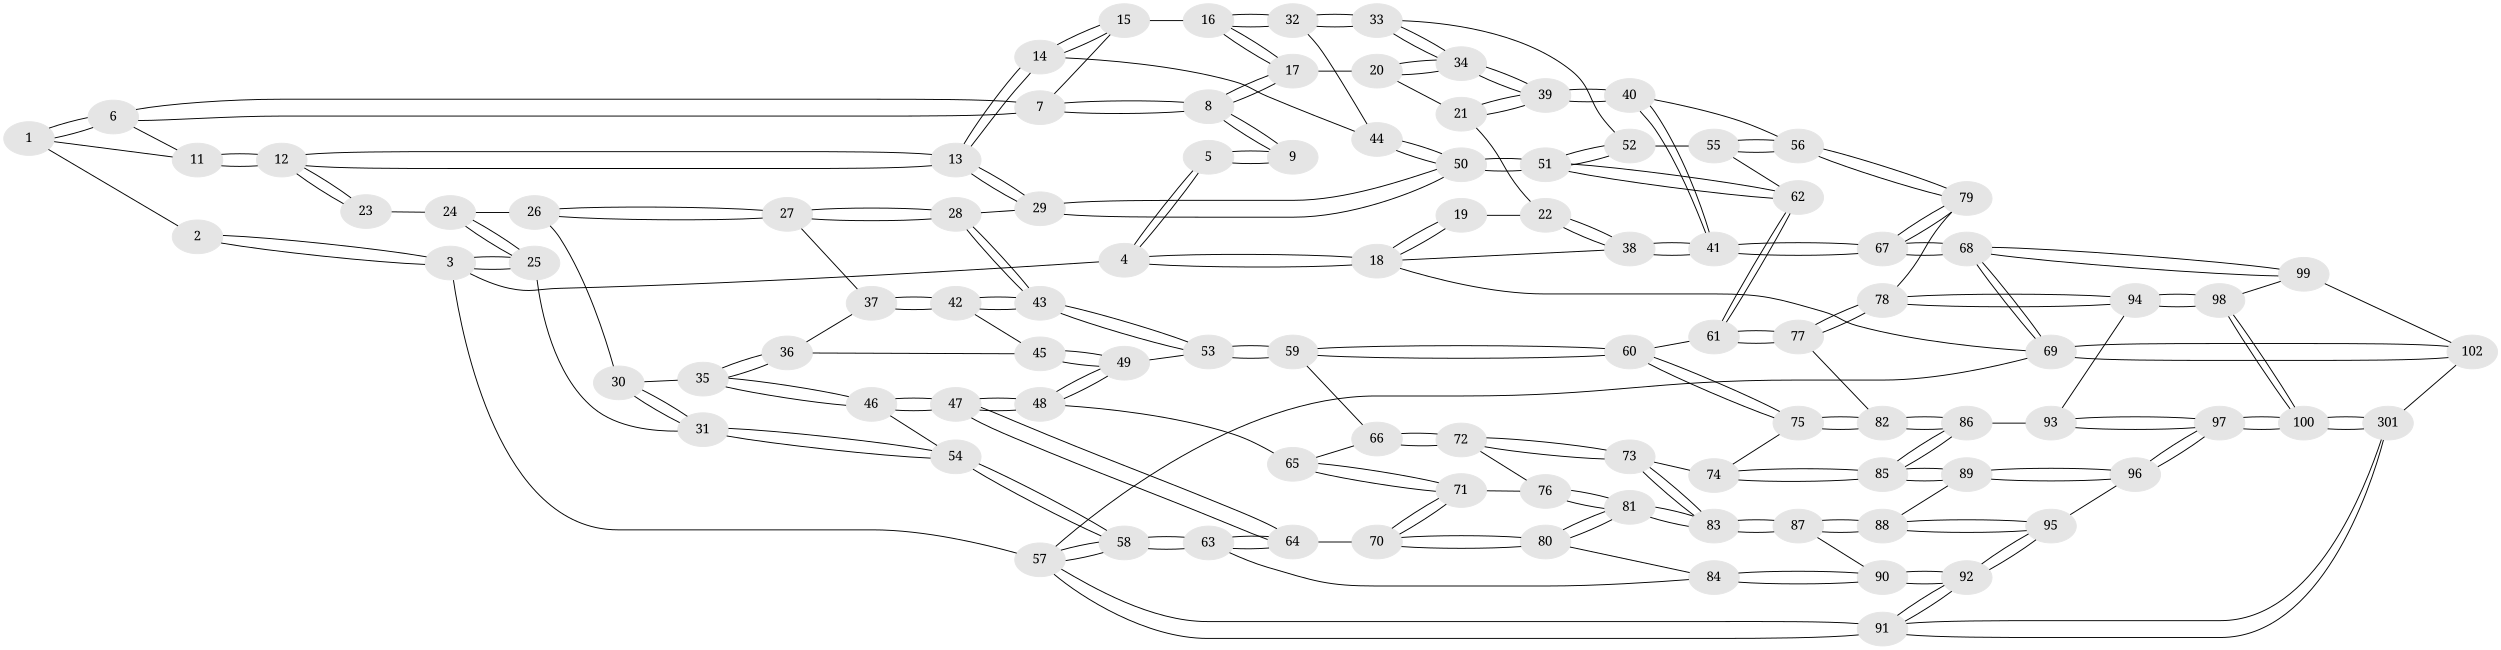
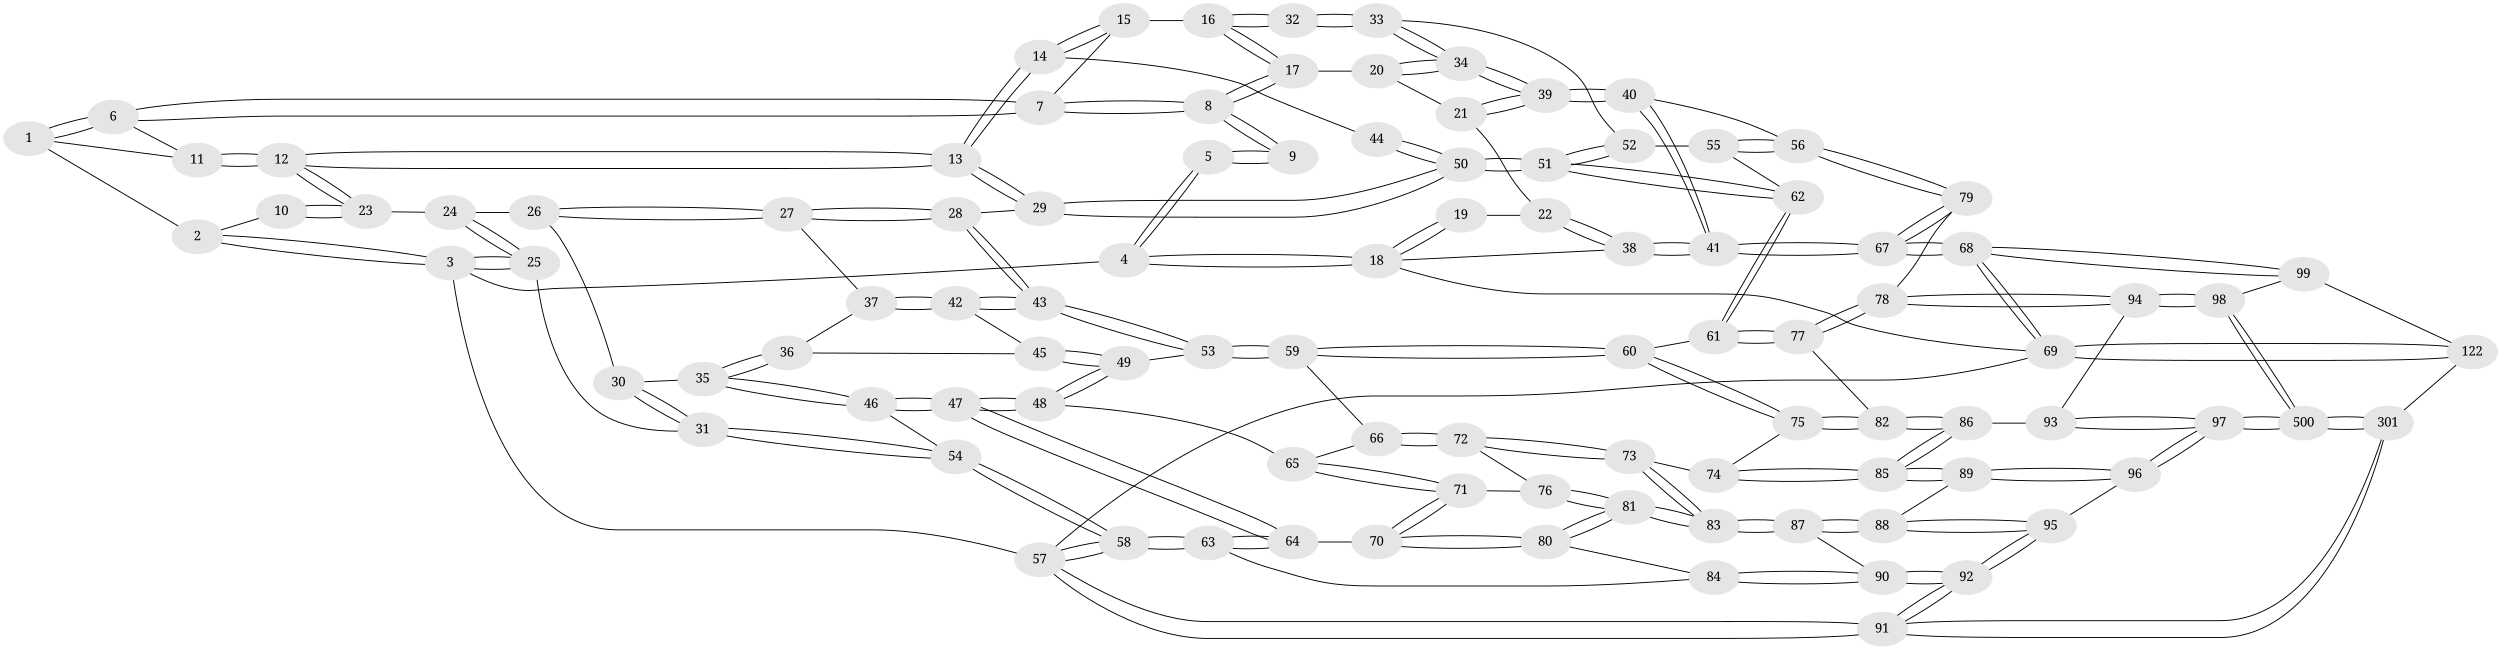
edge "32" -- "44": removed
node "10": added
node "102": label "102" -> "122"
node "100": label "100" -> "500"
